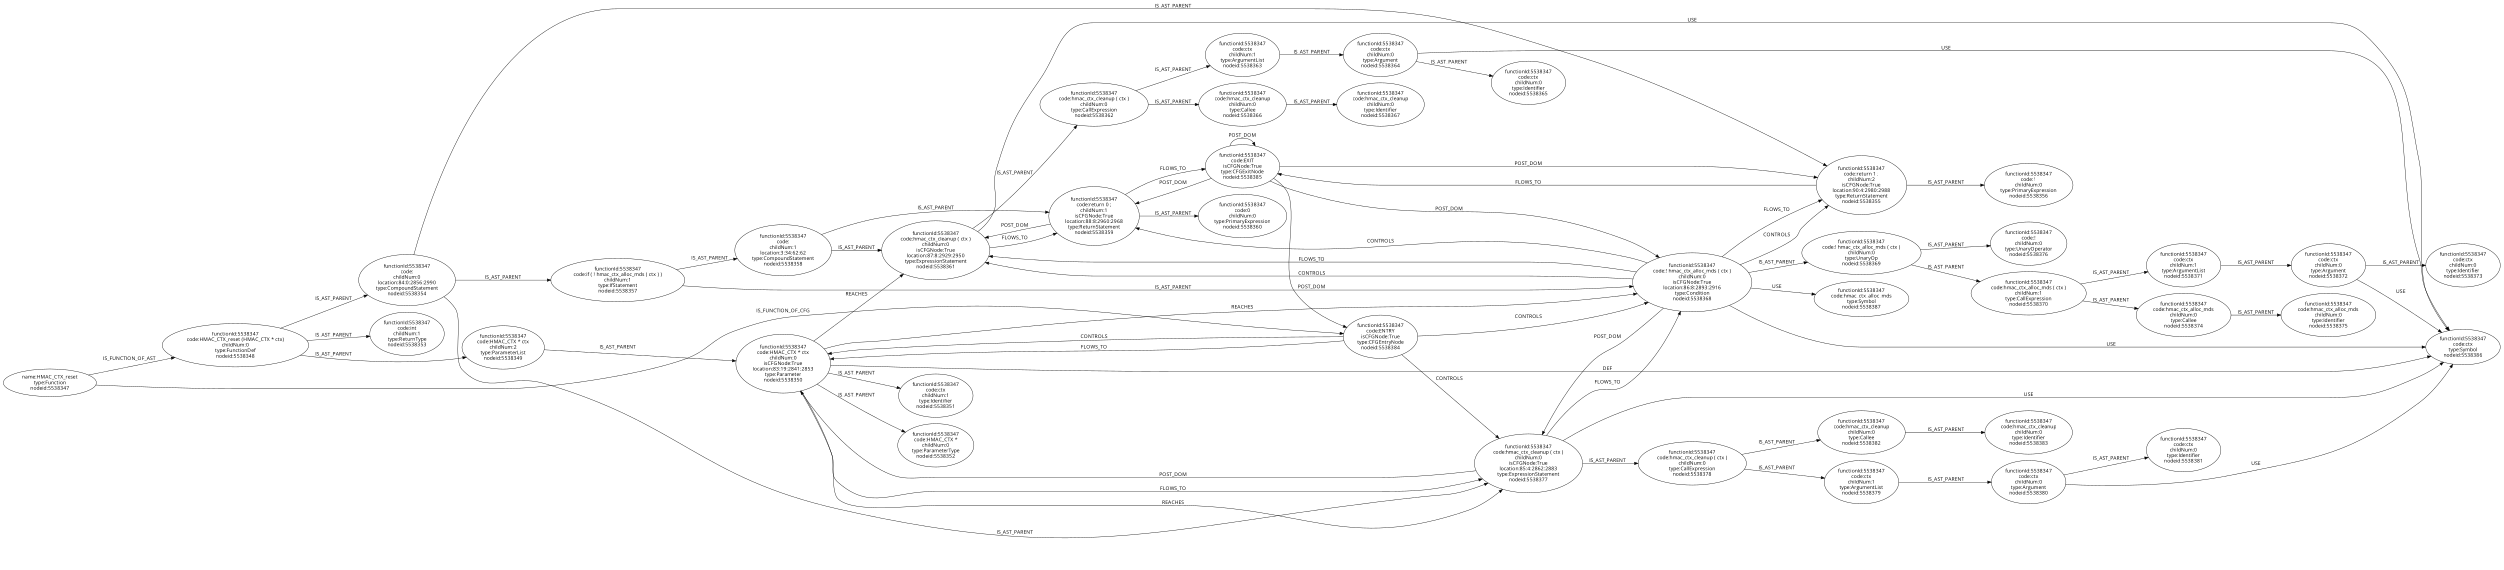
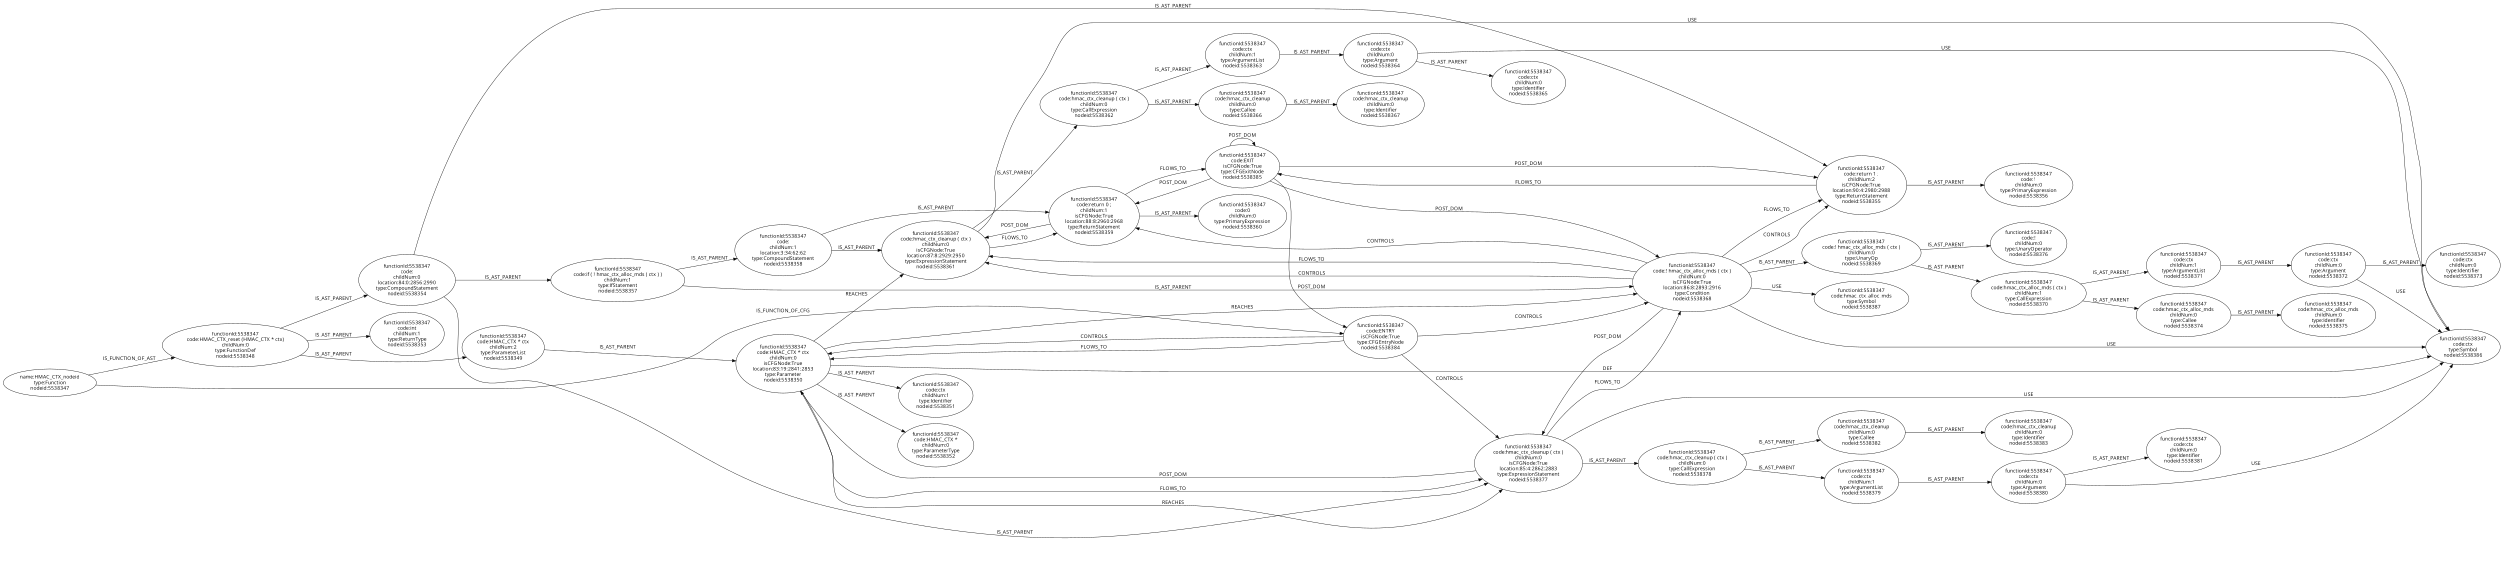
node "name:HMAC_CTX_reset type:Function nodeid:5538347": label "name:HMAC_CTX_reset type:Function nodeid:5538347" -> "name:HMAC_CTX_nodeid type:Function nodeid:5538347"
